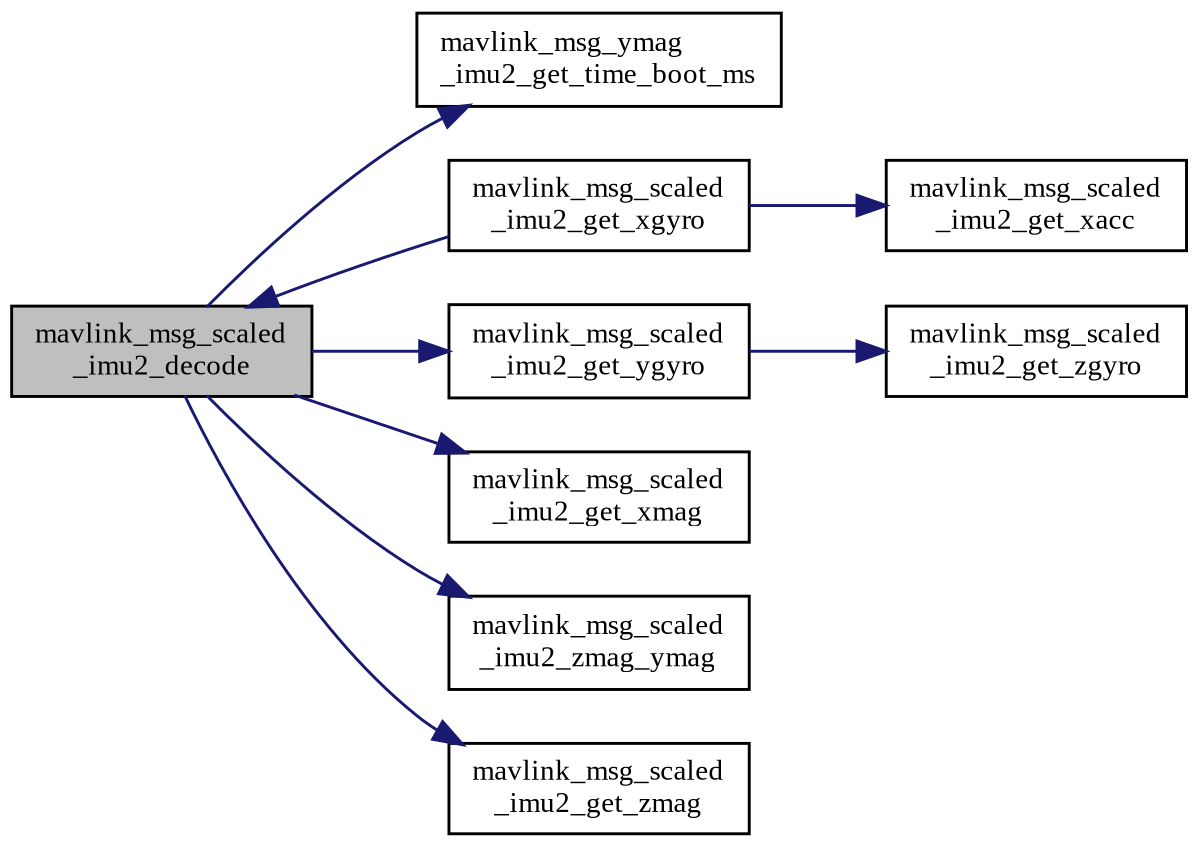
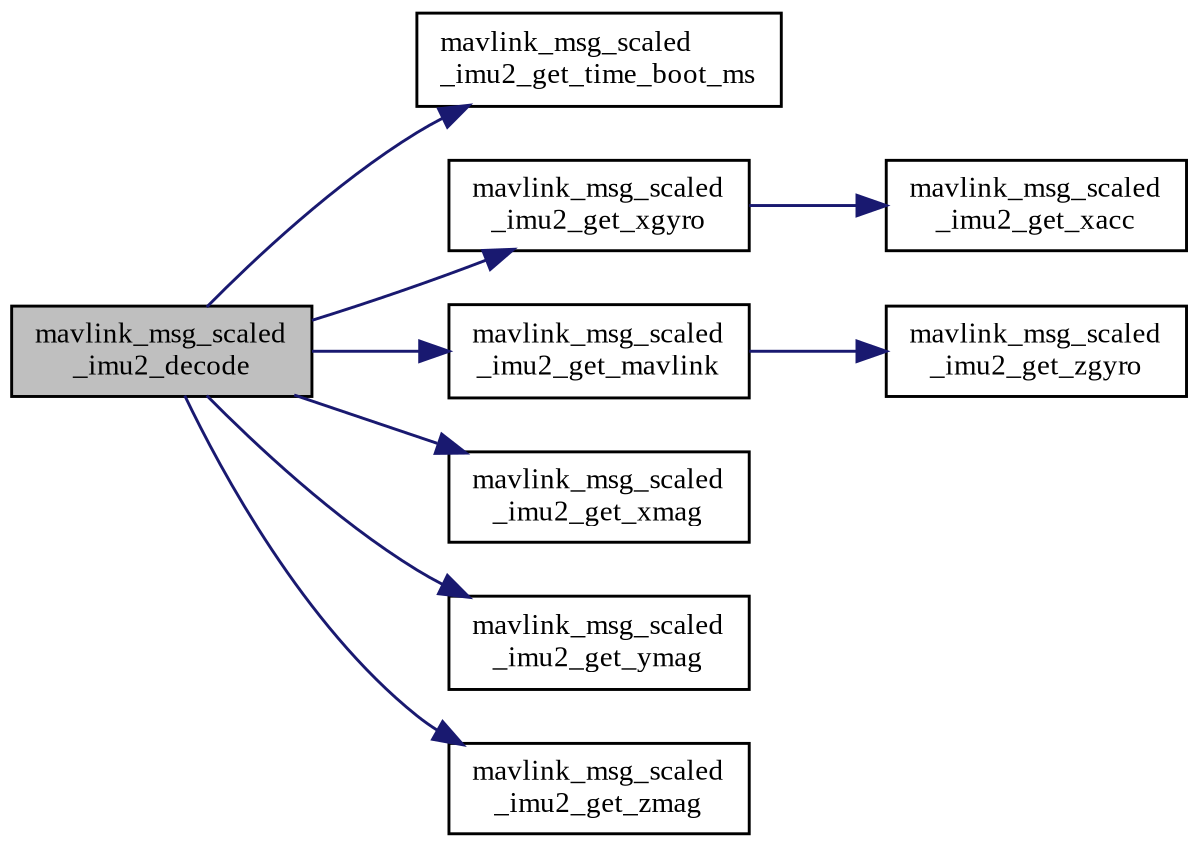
node "mavlink_msg_ymag _imu2_get_time_boot_ms": label "mavlink_msg_ymag _imu2_get_time_boot_ms" -> "mavlink_msg_scaled _imu2_get_time_boot_ms"
edge "mavlink_msg_scaled _imu2_get_xgyro" -> "mavlink_msg_scaled _imu2_decode": reversed
node "mavlink_msg_scaled _imu2_get_ygyro": label "mavlink_msg_scaled _imu2_get_ygyro" -> "mavlink_msg_scaled _imu2_get_mavlink"
node "mavlink_msg_scaled _imu2_zmag_ymag": label "mavlink_msg_scaled _imu2_zmag_ymag" -> "mavlink_msg_scaled _imu2_get_ymag"
